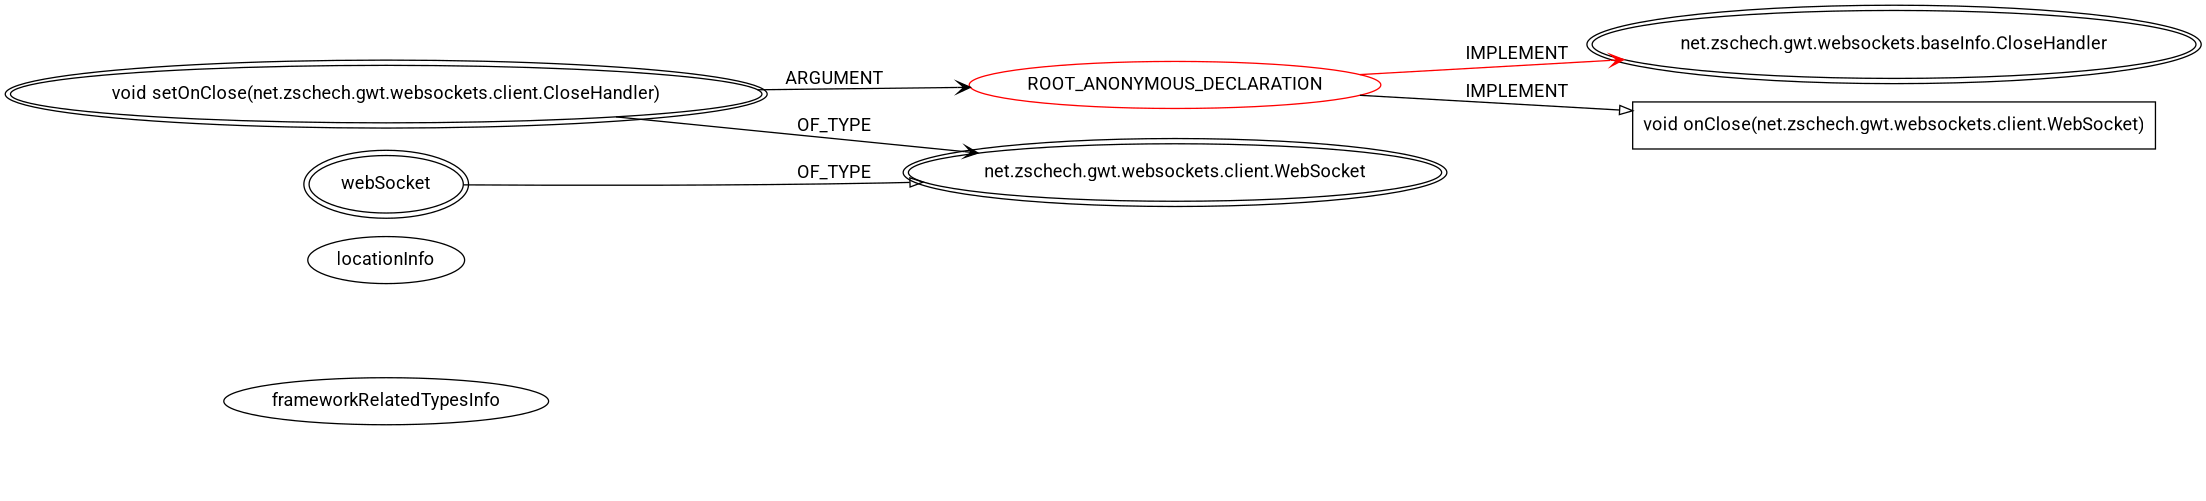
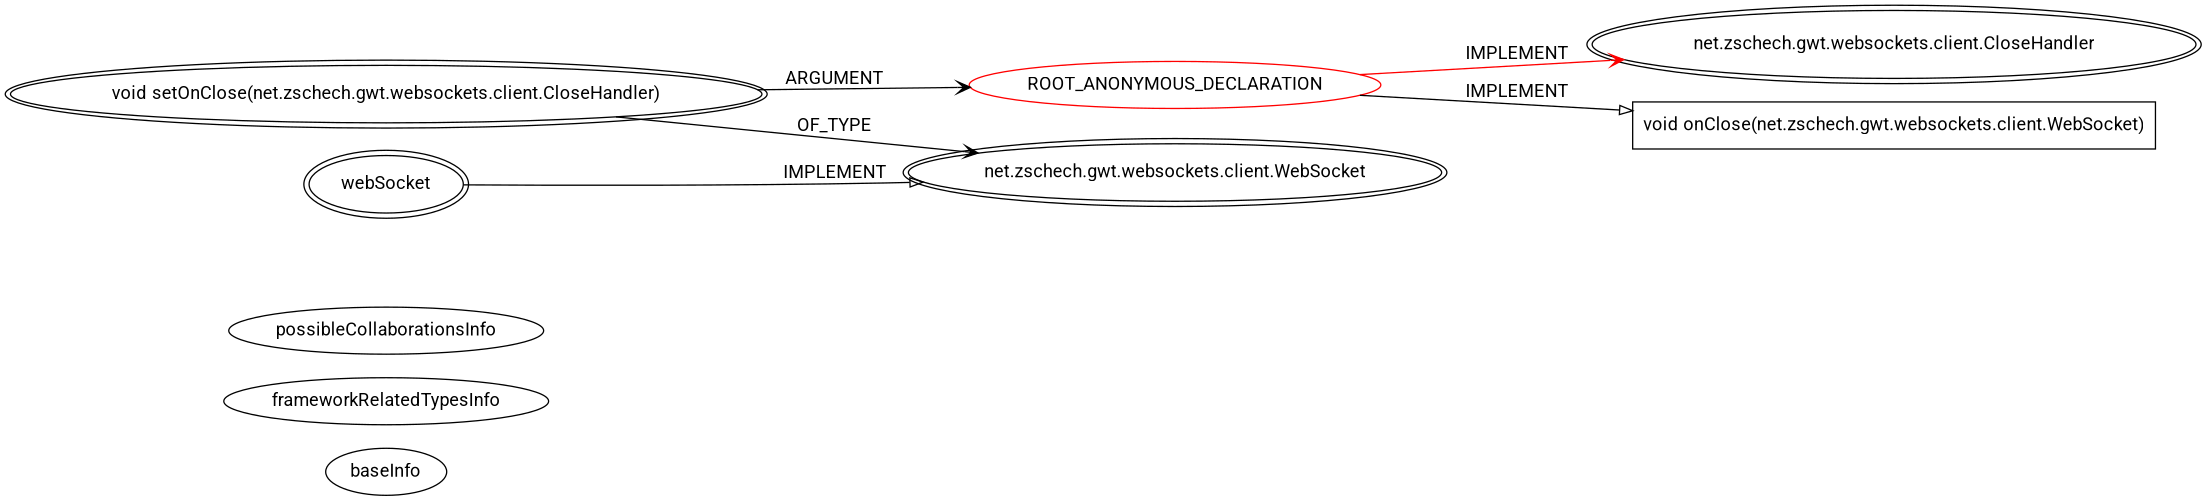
node "net.zschech.gwt.websockets.baseInfo.CloseHandler": label "net.zschech.gwt.websockets.baseInfo.CloseHandler" -> "net.zschech.gwt.websockets.client.CloseHandler"
edge "webSocket" -> "net.zschech.gwt.websockets.client.WebSocket": label "OF_TYPE" -> "IMPLEMENT"
node "locationInfo": removed
node "possibleCollaborationsInfo": added
node "baseInfo": added
